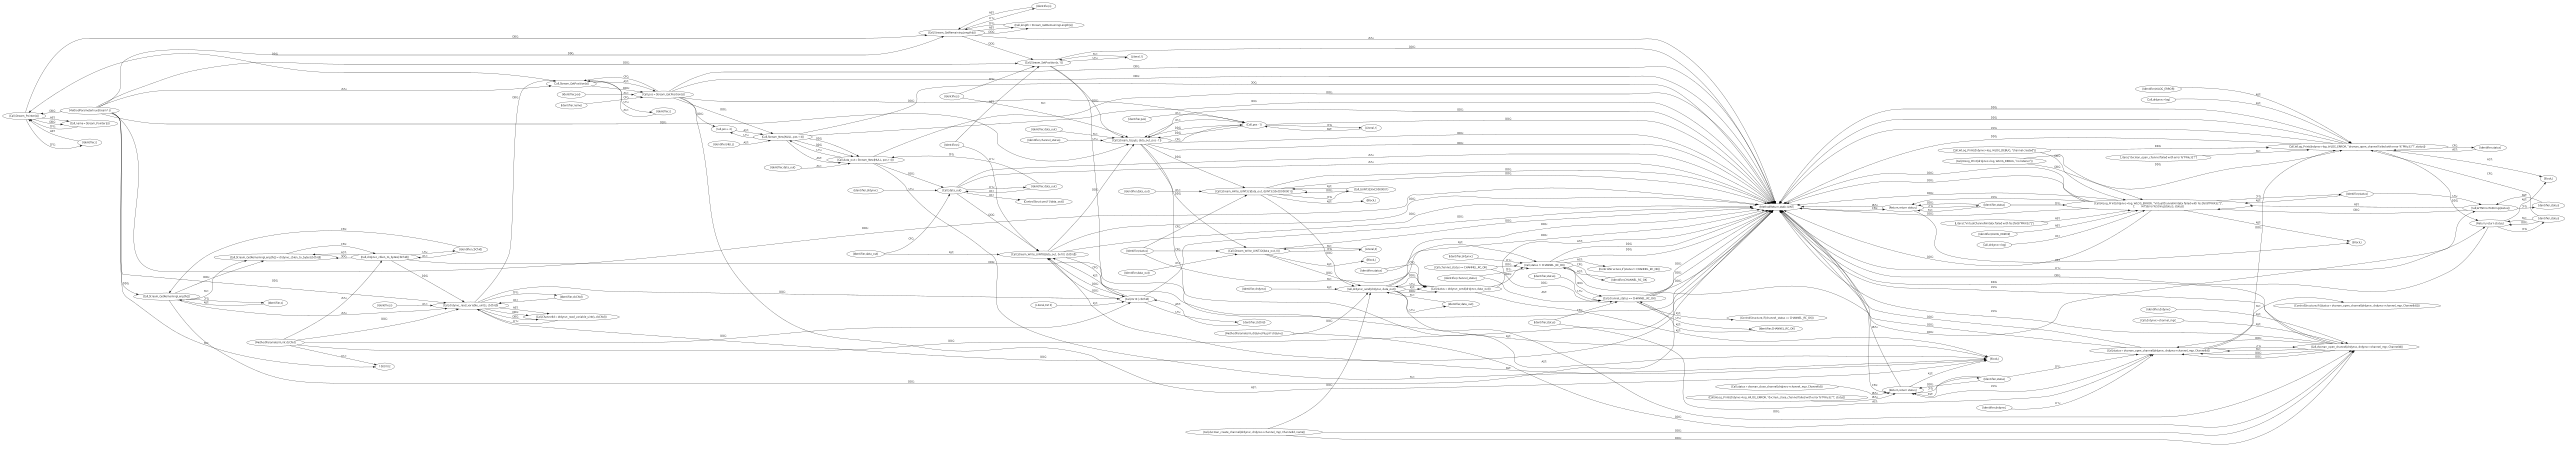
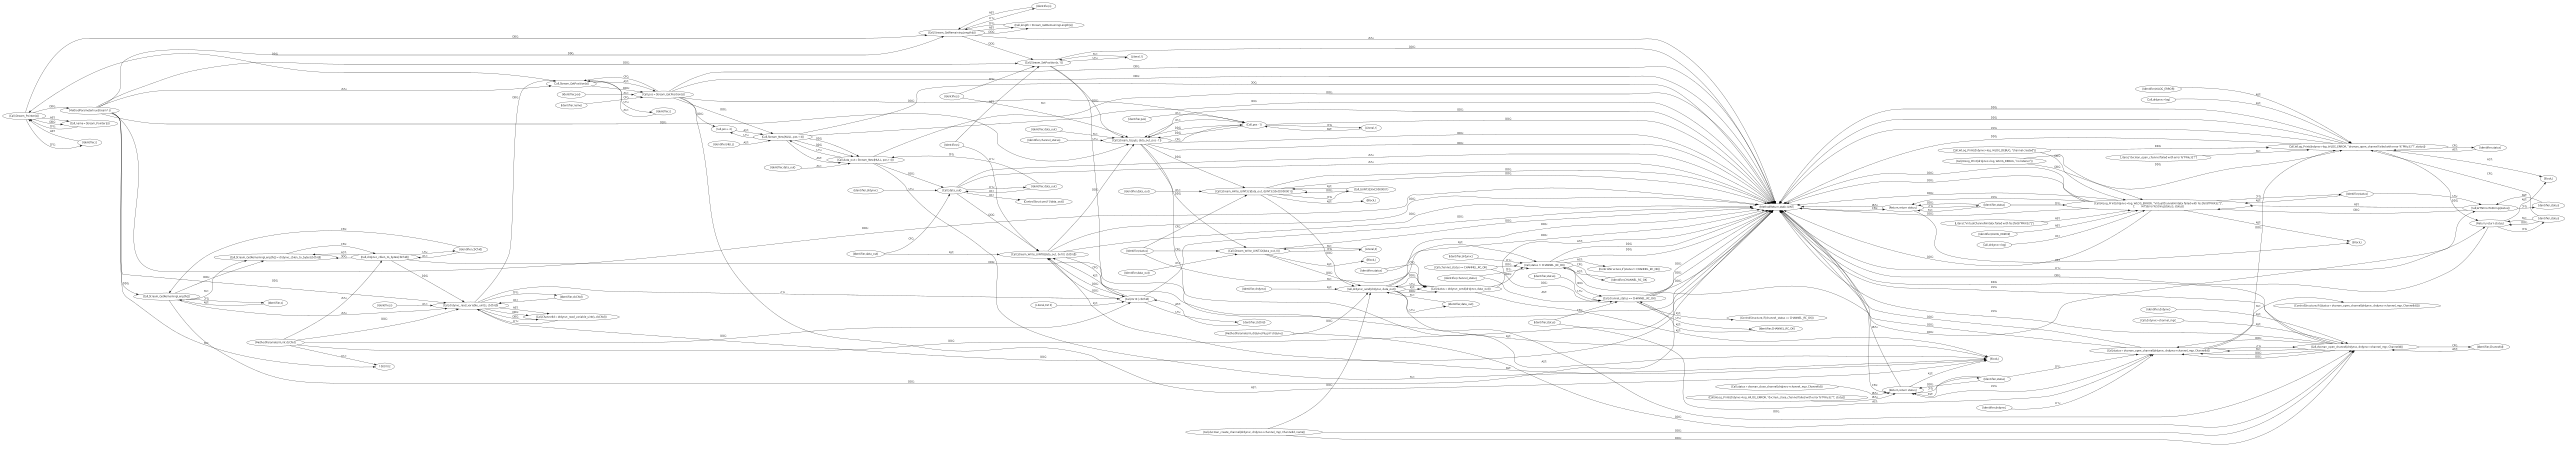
edge "(MethodParameterIn,wStream* s)" -> "(Call,Stream_Pointer(s))": reversed
edge "(Call,drdynvc_read_variable_uint(s, cbChId))" -> "(Call,0x10 | cbChId)": label "DDG: " -> "CFG: "
node "(Identifier,ChannelId)": added
